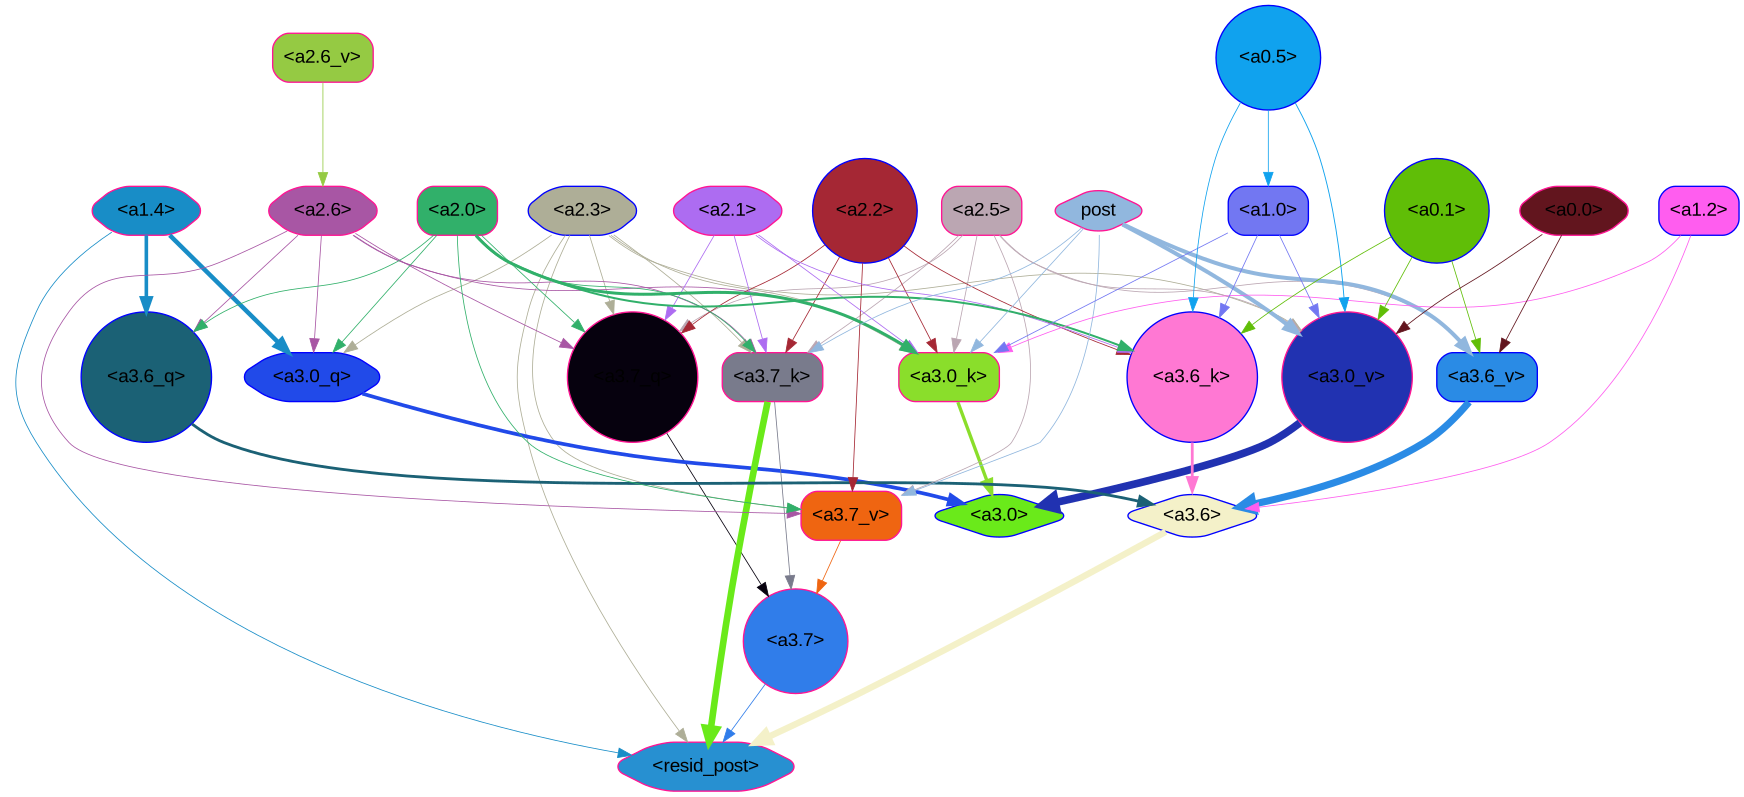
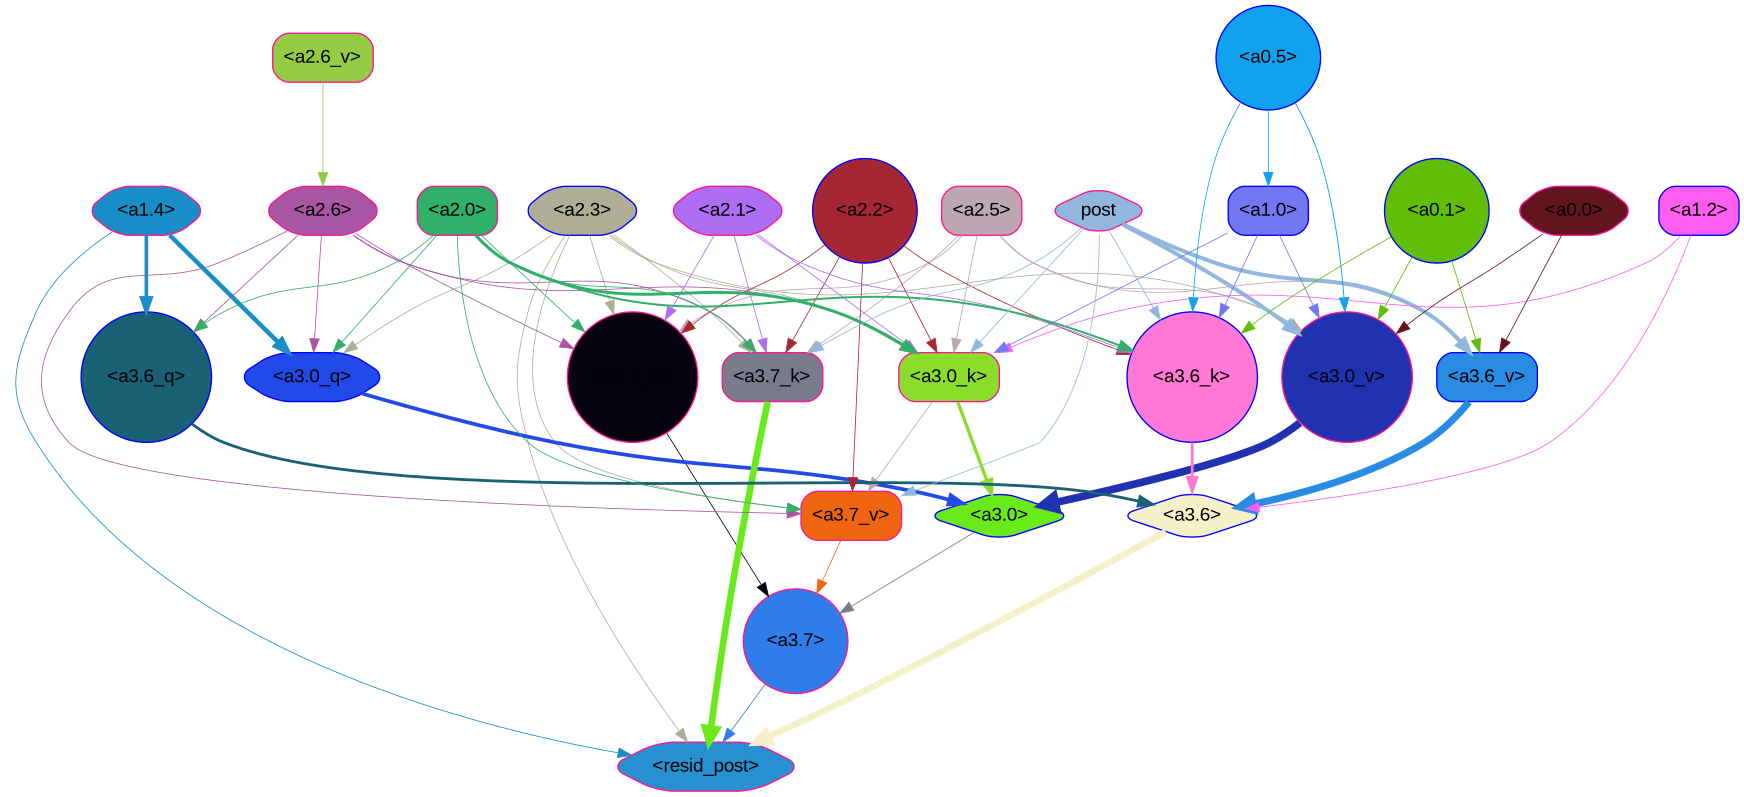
edge "post" -> "<a3.6_k>": added
edge "<a2.5>" -> "<a3.7_v>": now "<a3.0_k>" -> "<a3.7_v>"
edge "<a3.7_k>" -> "<a3.7>": now "<a3.0>" -> "<a3.7>"
